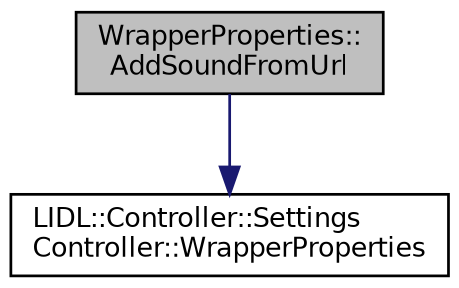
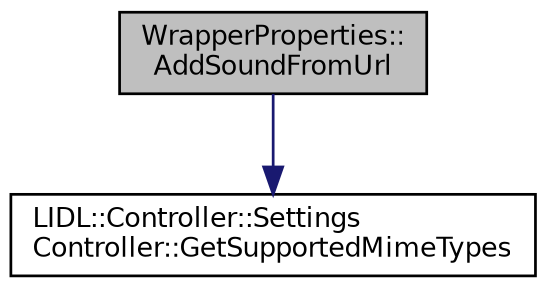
node "LIDL::Controller::Settings Controller::WrapperProperties": label "LIDL::Controller::Settings Controller::WrapperProperties" -> "LIDL::Controller::Settings Controller::GetSupportedMimeTypes"
